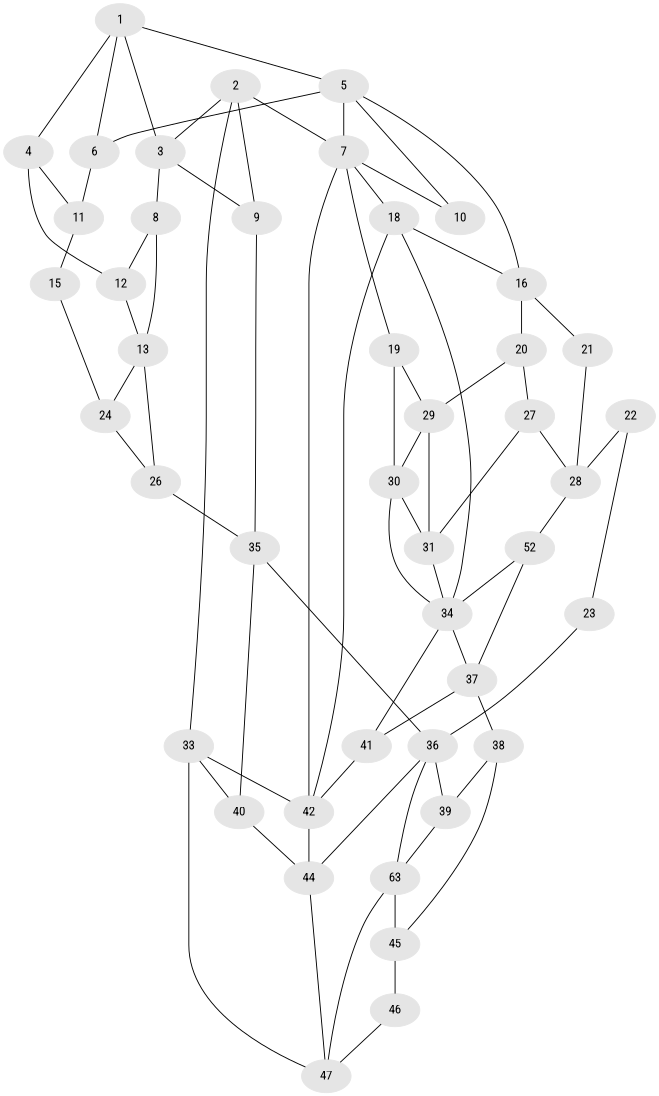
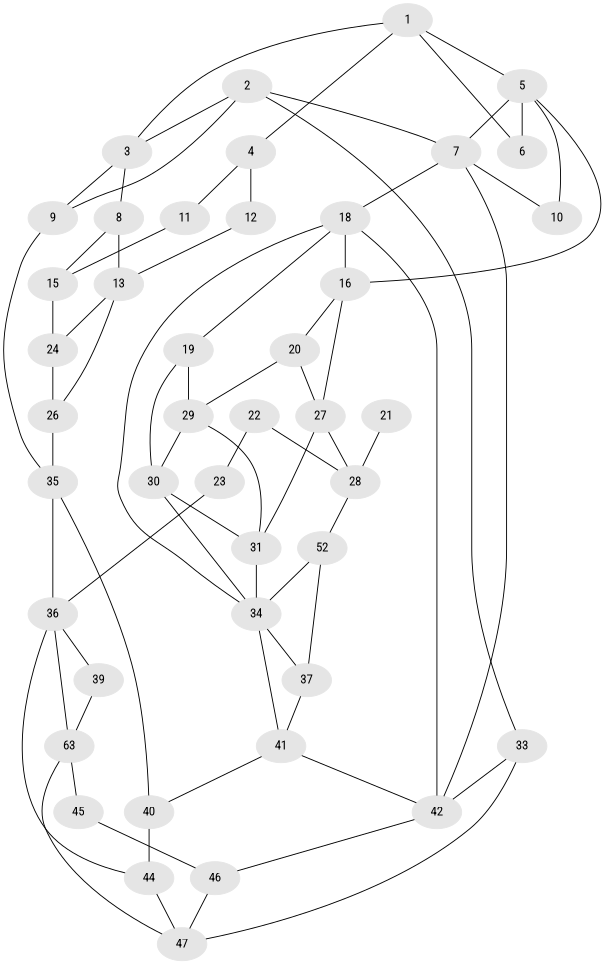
edge "6" -- "11": removed
edge "8" -- "12": now "8" -- "15"
edge "7" -- "19": now "18" -- "19"
edge "16" -- "21": now "16" -- "27"
node "38": removed
edge "33" -- "40": now "41" -- "40"
edge "42" -- "44": now "42" -- "46"
